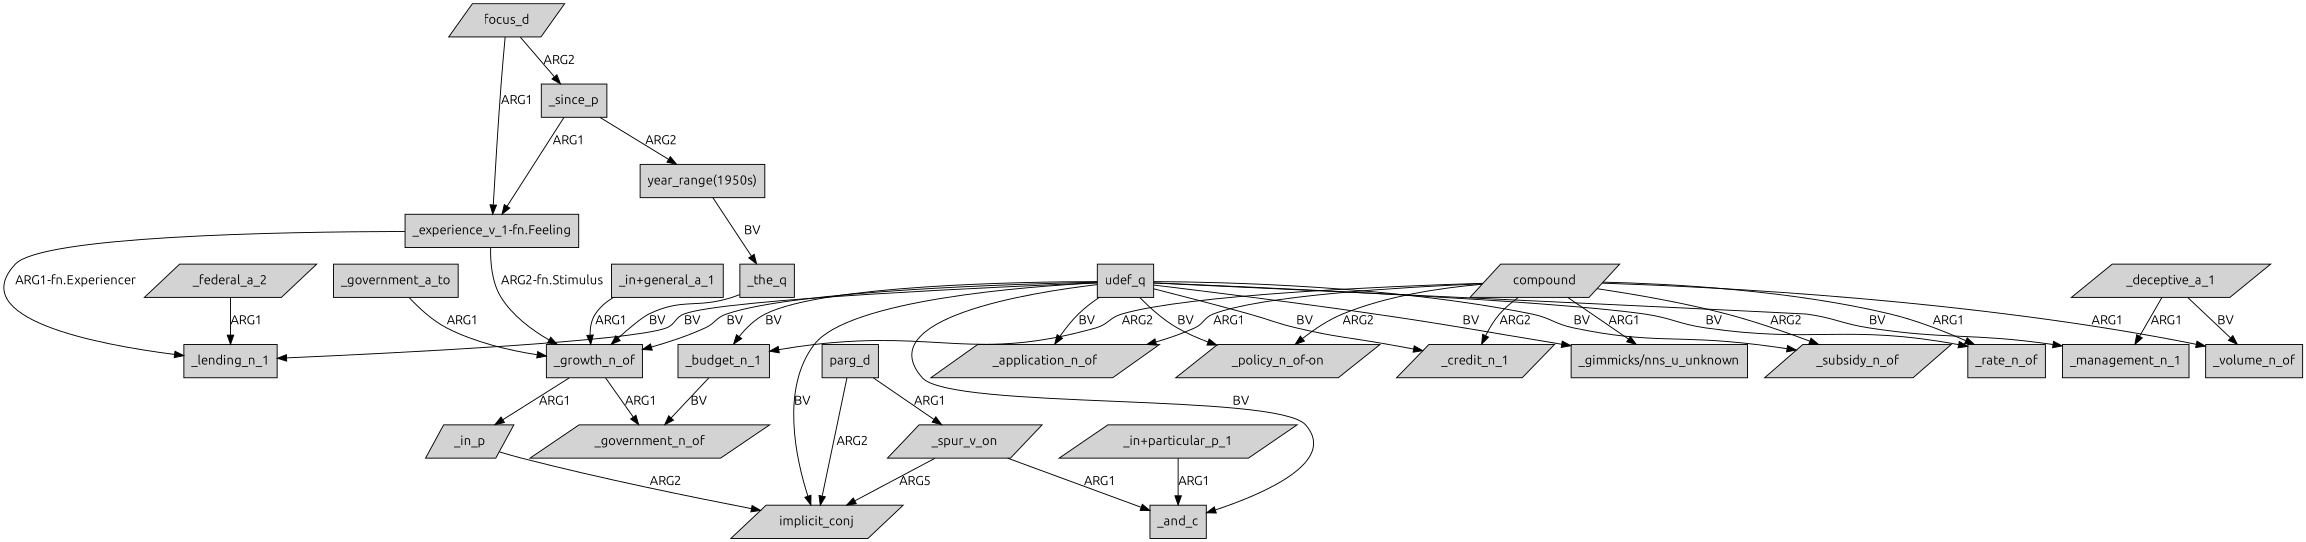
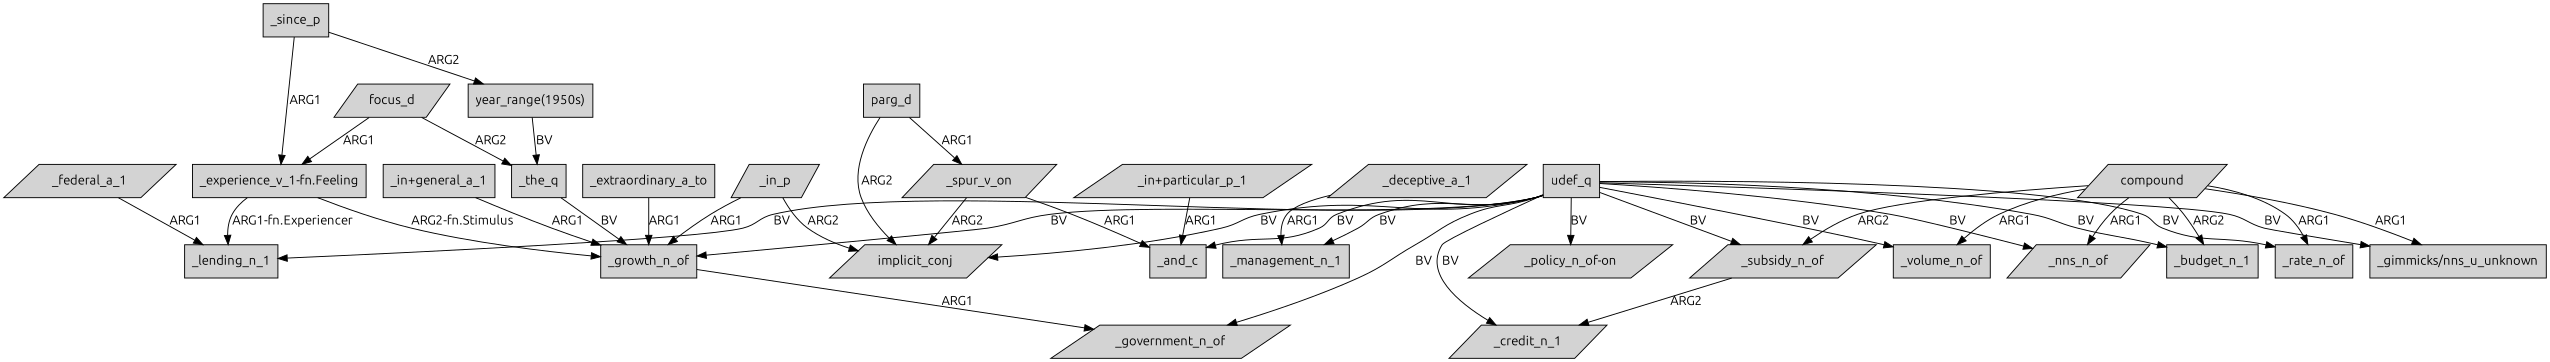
edge "focus_d" -> "_since_p": now "focus_d" -> "_the_q"
node "_federal_a_2": label "_federal_a_2" -> "_federal_a_1"
node "_government_a_to": label "_government_a_to" -> "_extraordinary_a_to"
edge "compound" -> "_policy_n_of-on": removed, label "ARG2"
edge "compound" -> "_credit_n_1": now "_subsidy_n_of" -> "_credit_n_1"
edge "_deceptive_a_1" -> "_volume_n_of": now "udef_q" -> "_volume_n_of"
node "_application_n_of": label "_application_n_of" -> "_nns_n_of"
edge "_budget_n_1" -> "_government_n_of": now "udef_q" -> "_government_n_of"
edge "_growth_n_of" -> "_in_p": reversed
edge "_spur_v_on" -> "implicit_conj": label "ARG5" -> "ARG2"
